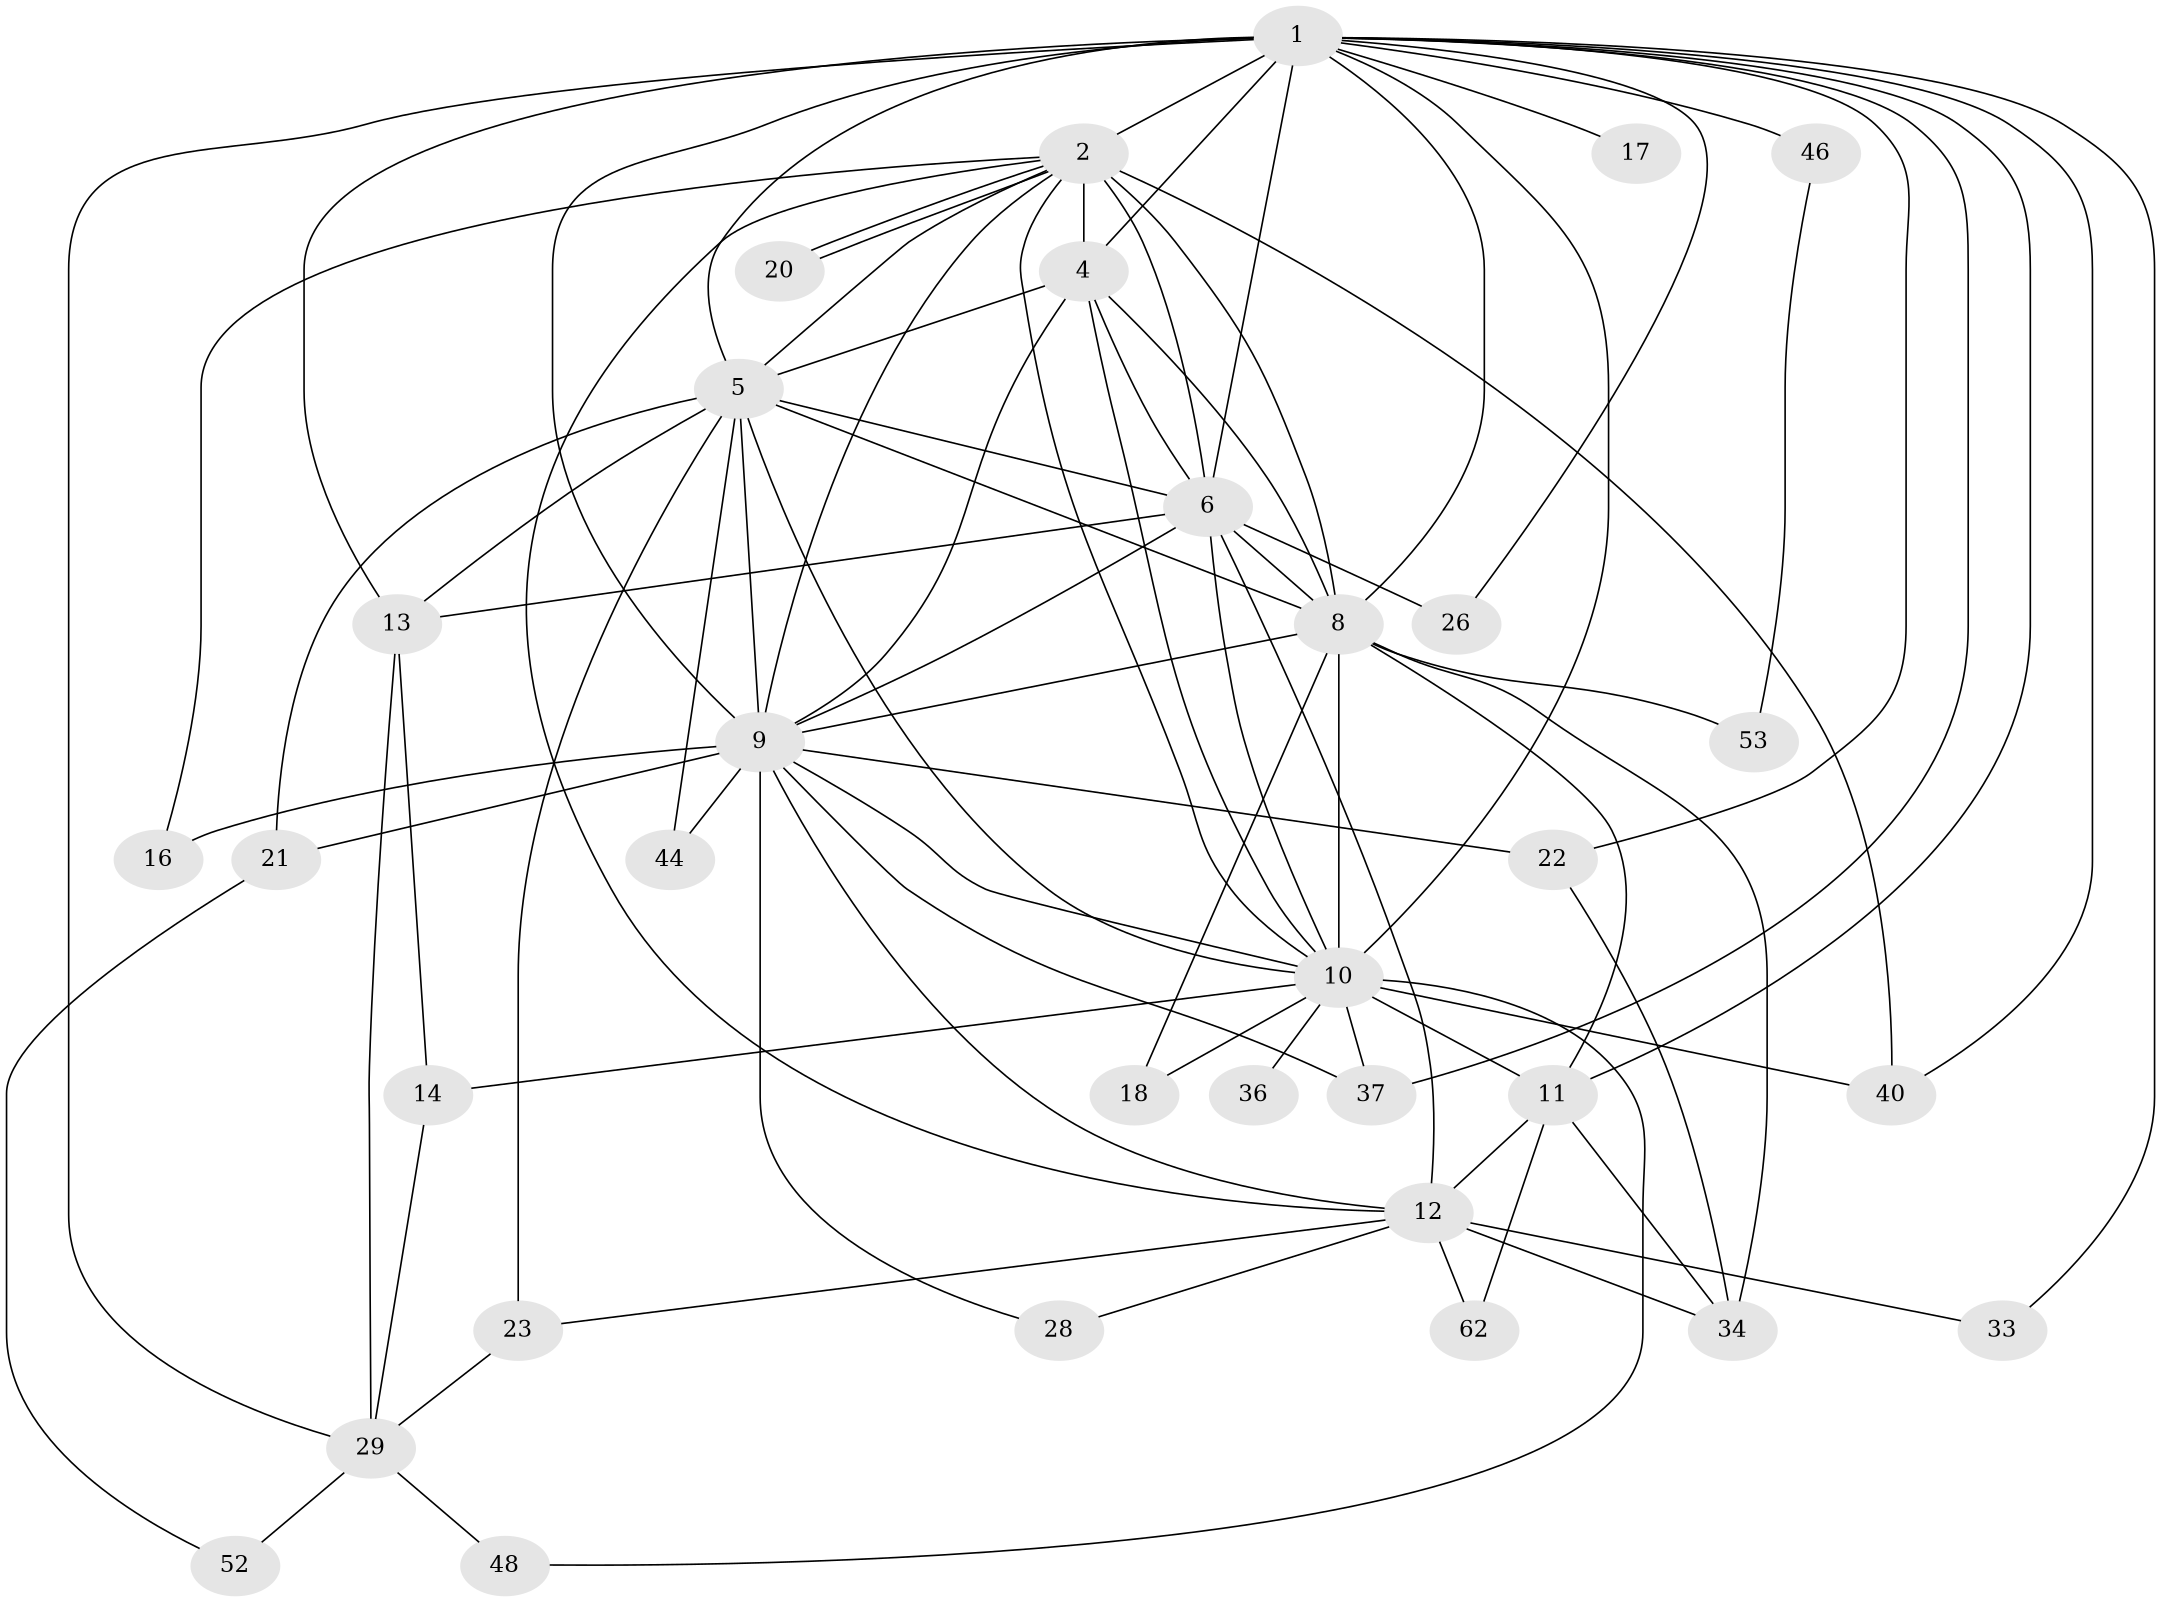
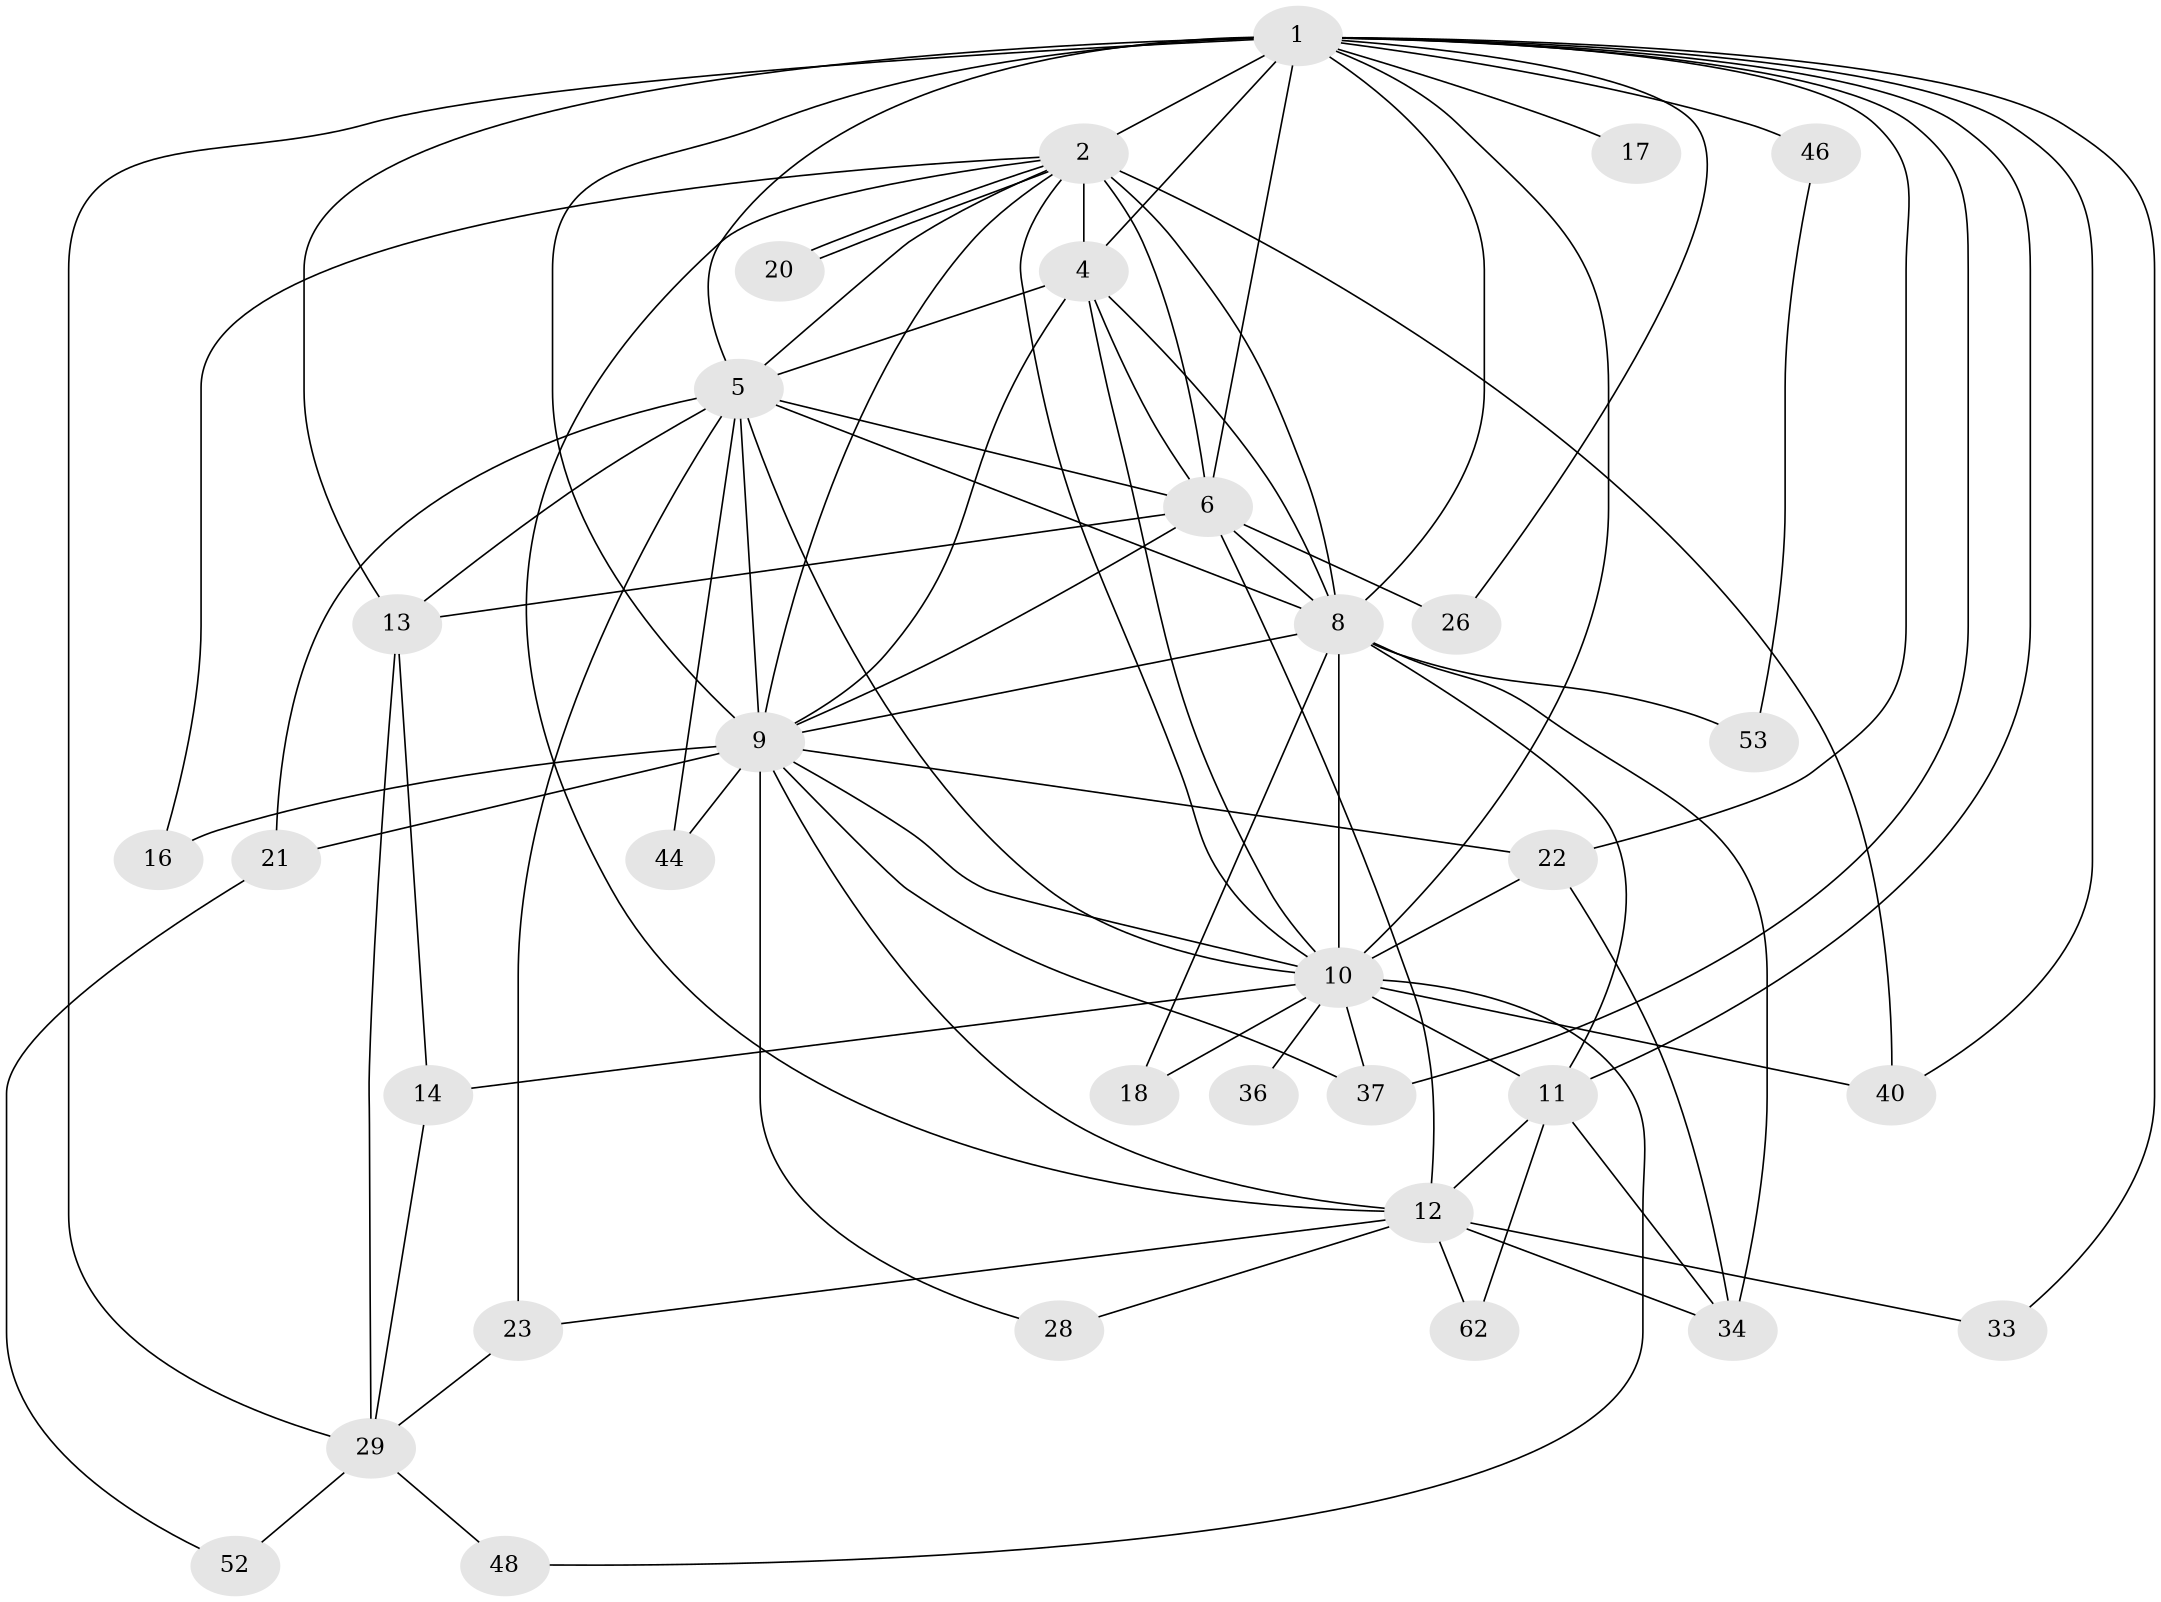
edge "6" -- "10": now "22" -- "10"
